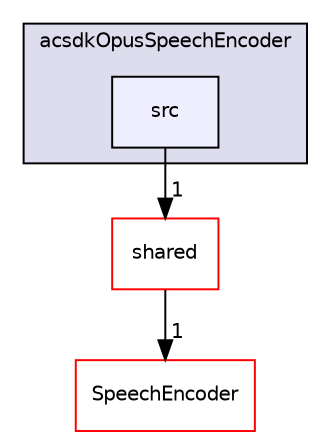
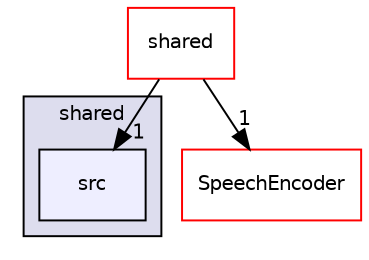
cluster "acsdkOpusSpeechEncoder": label "acsdkOpusSpeechEncoder" -> "shared"
edge "src" -> "shared": reversed
